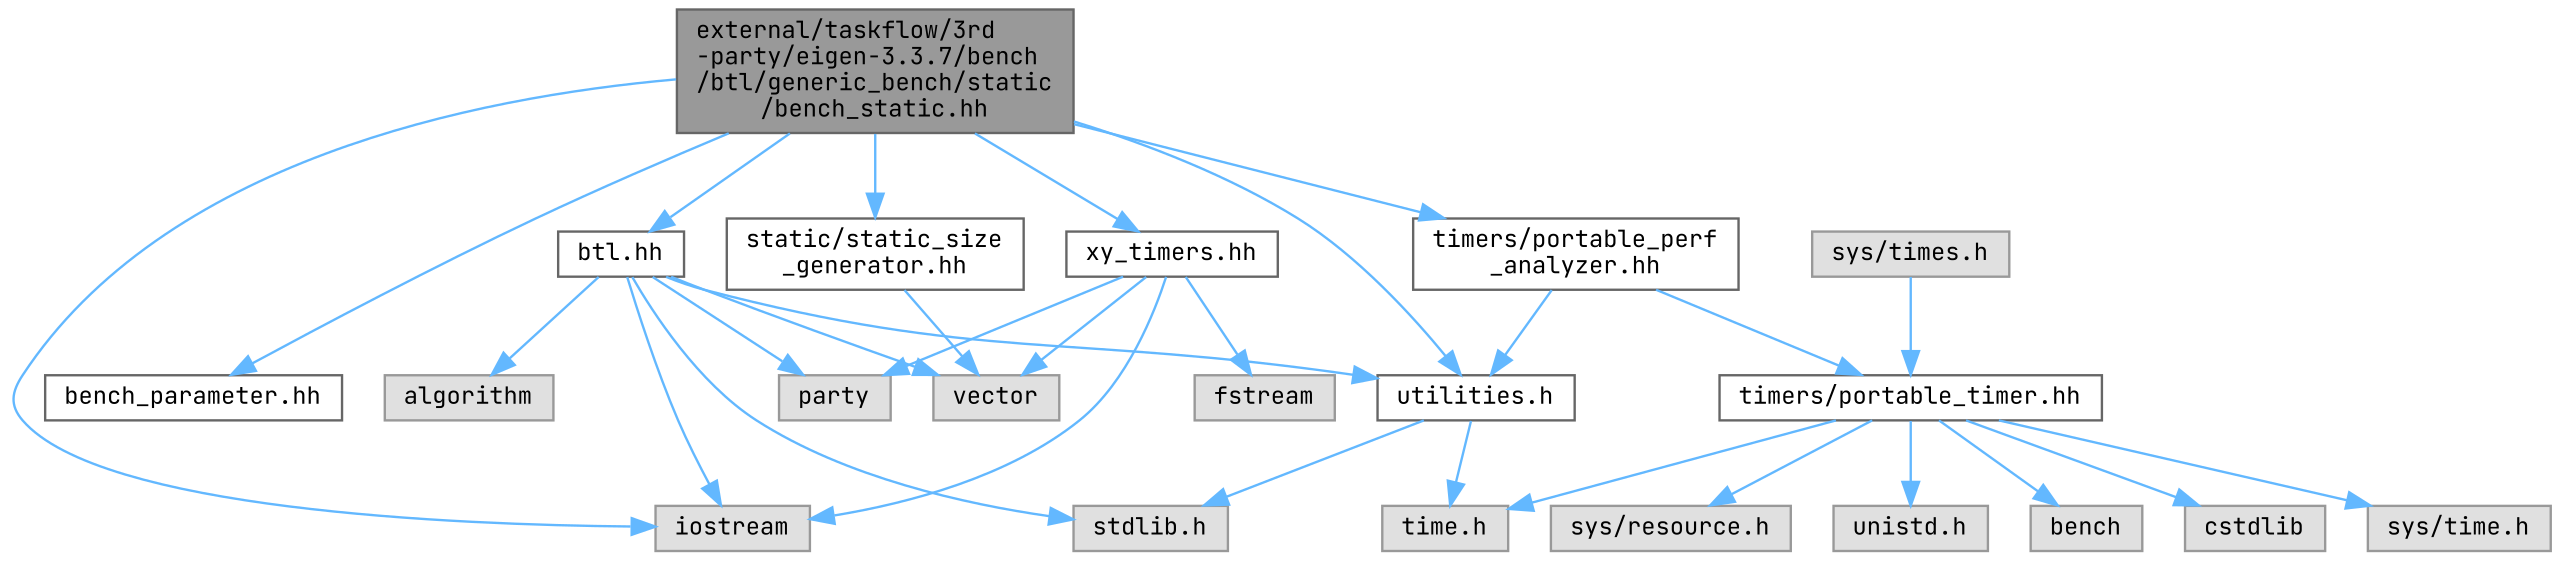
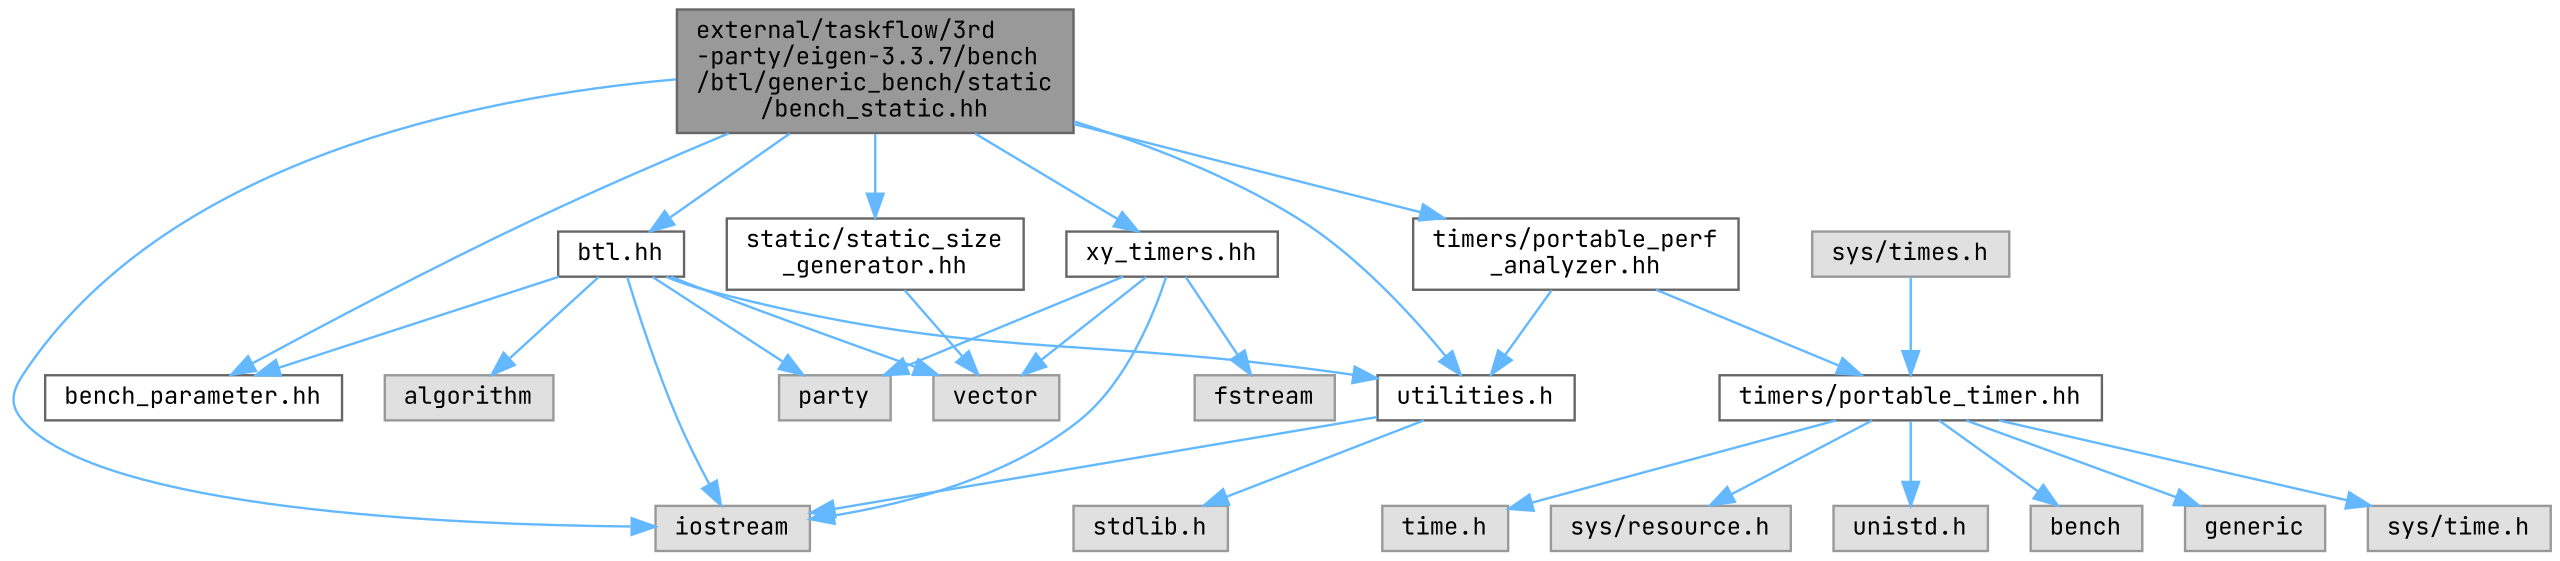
edge "btl.hh" -> "stdlib.h": now "btl.hh" -> "bench_parameter.hh"
edge "utilities.h" -> "time.h": now "utilities.h" -> "iostream"
node "cstdlib": label "cstdlib" -> "generic"
